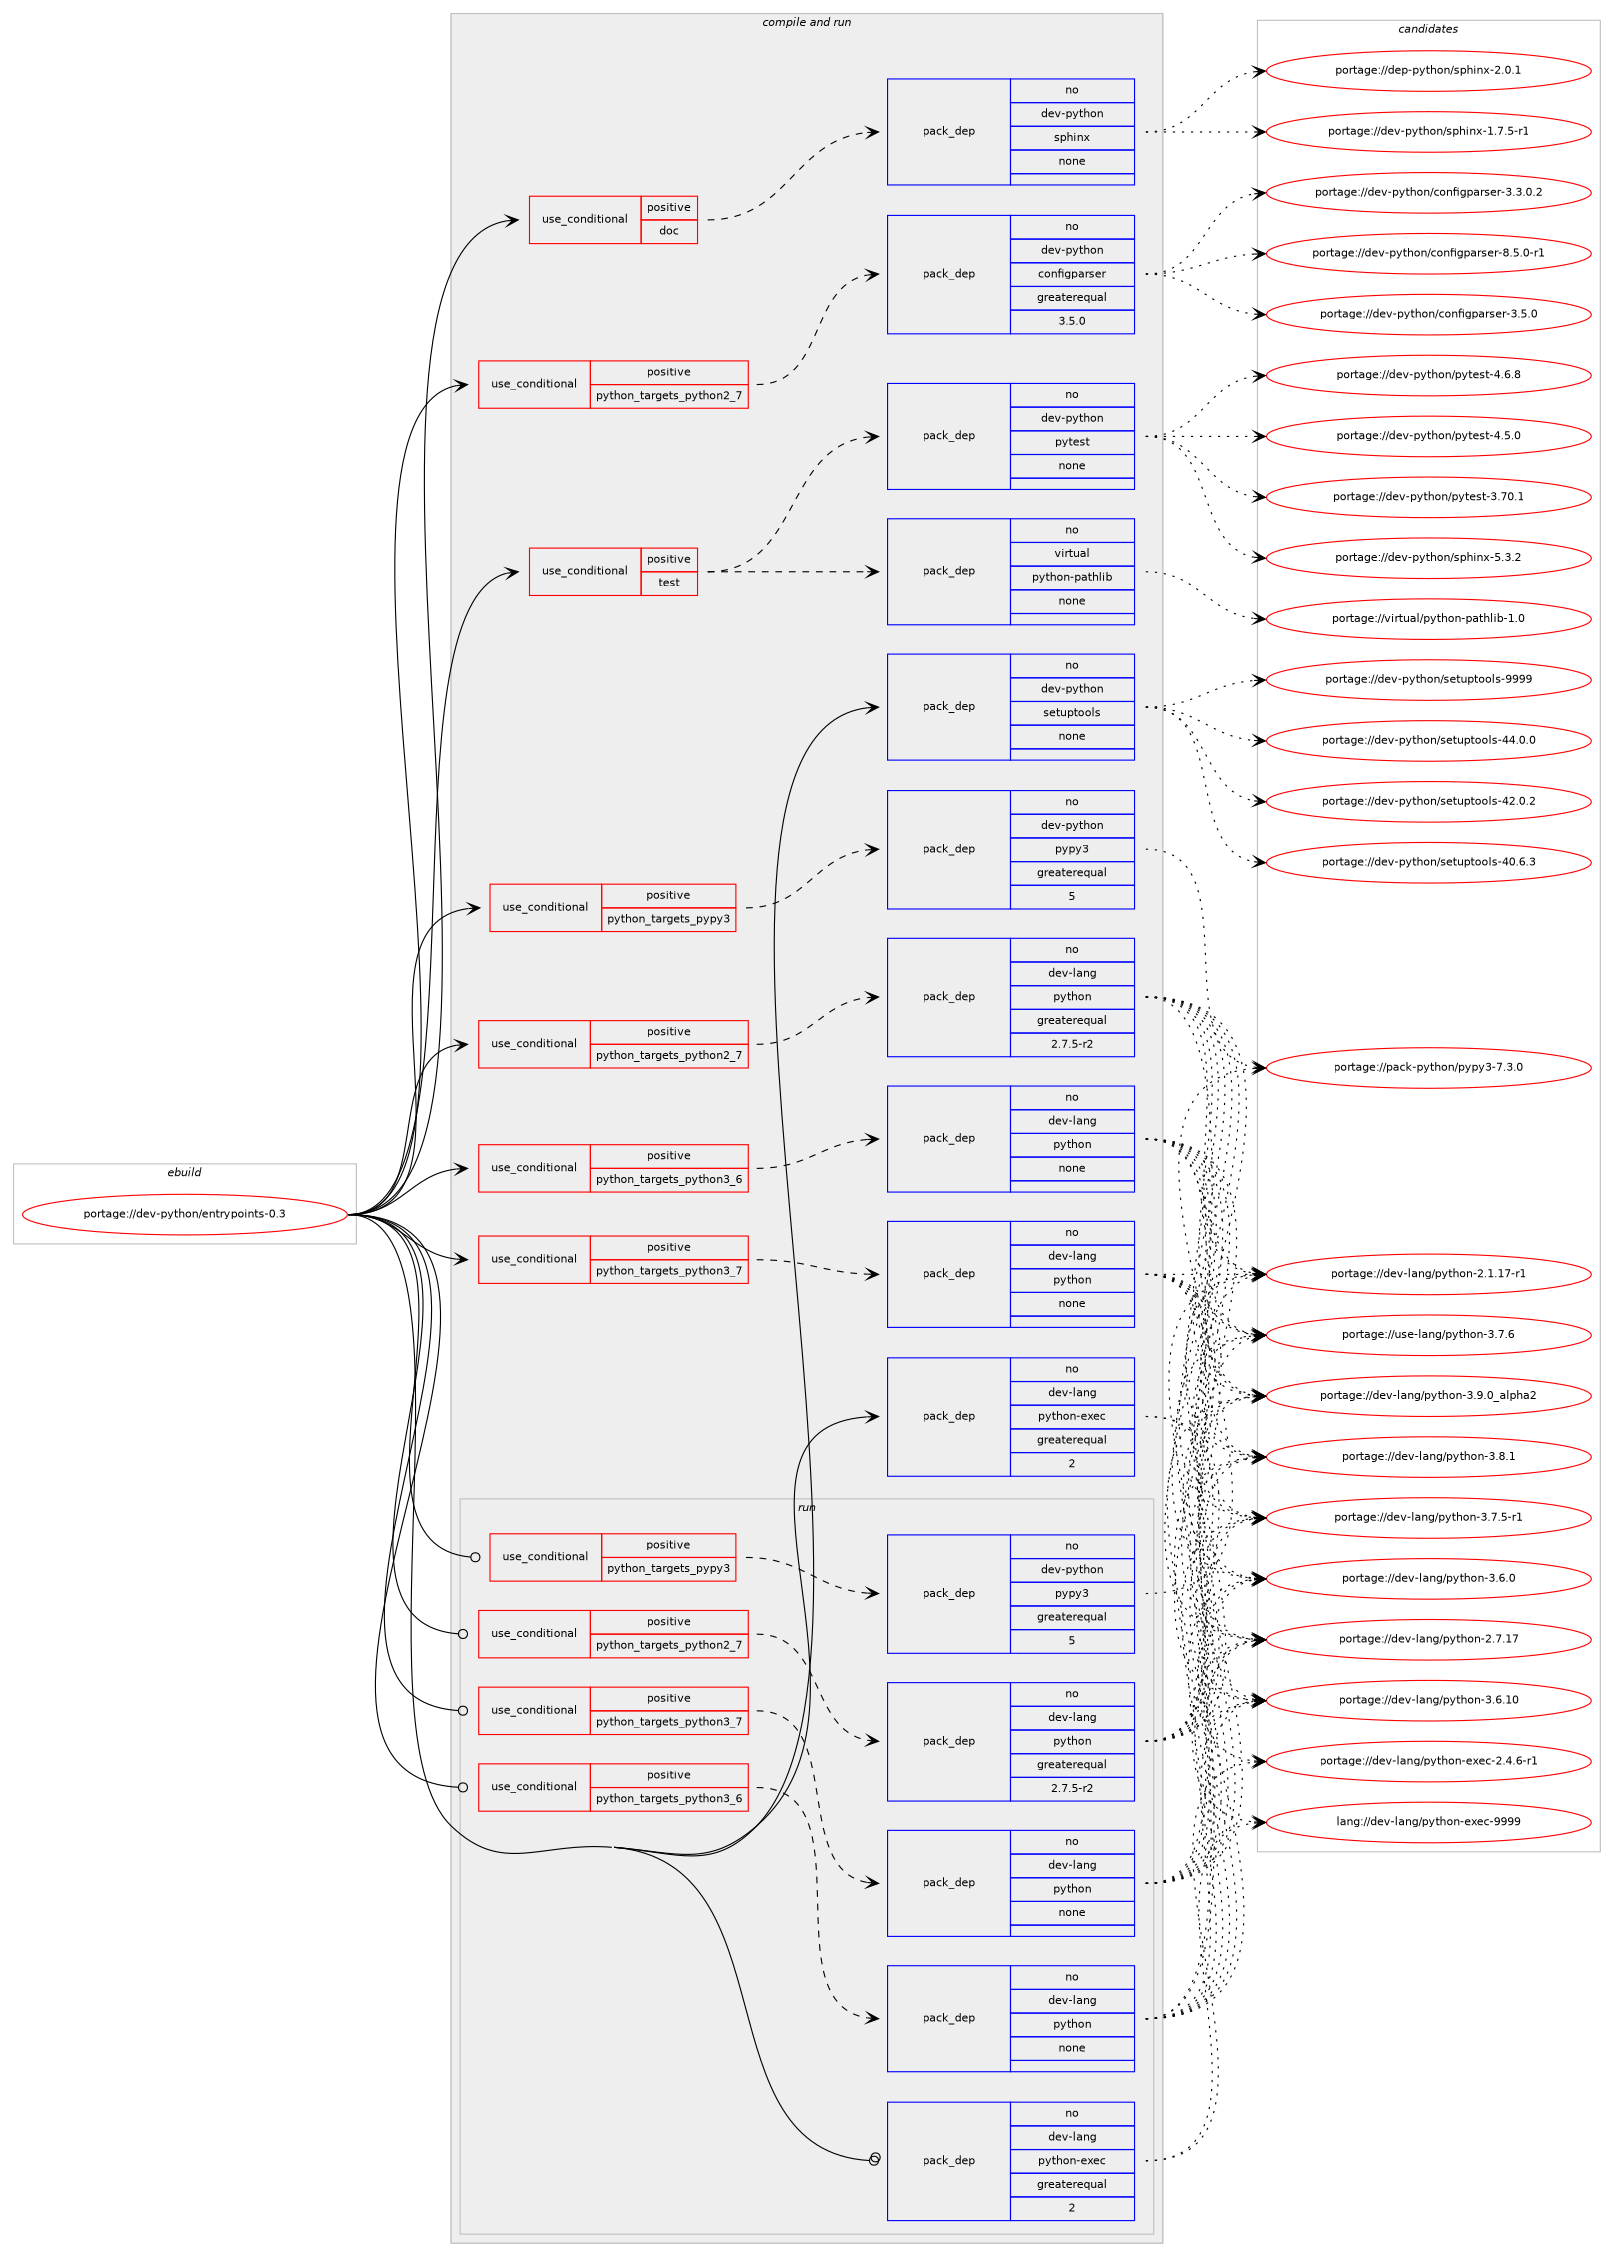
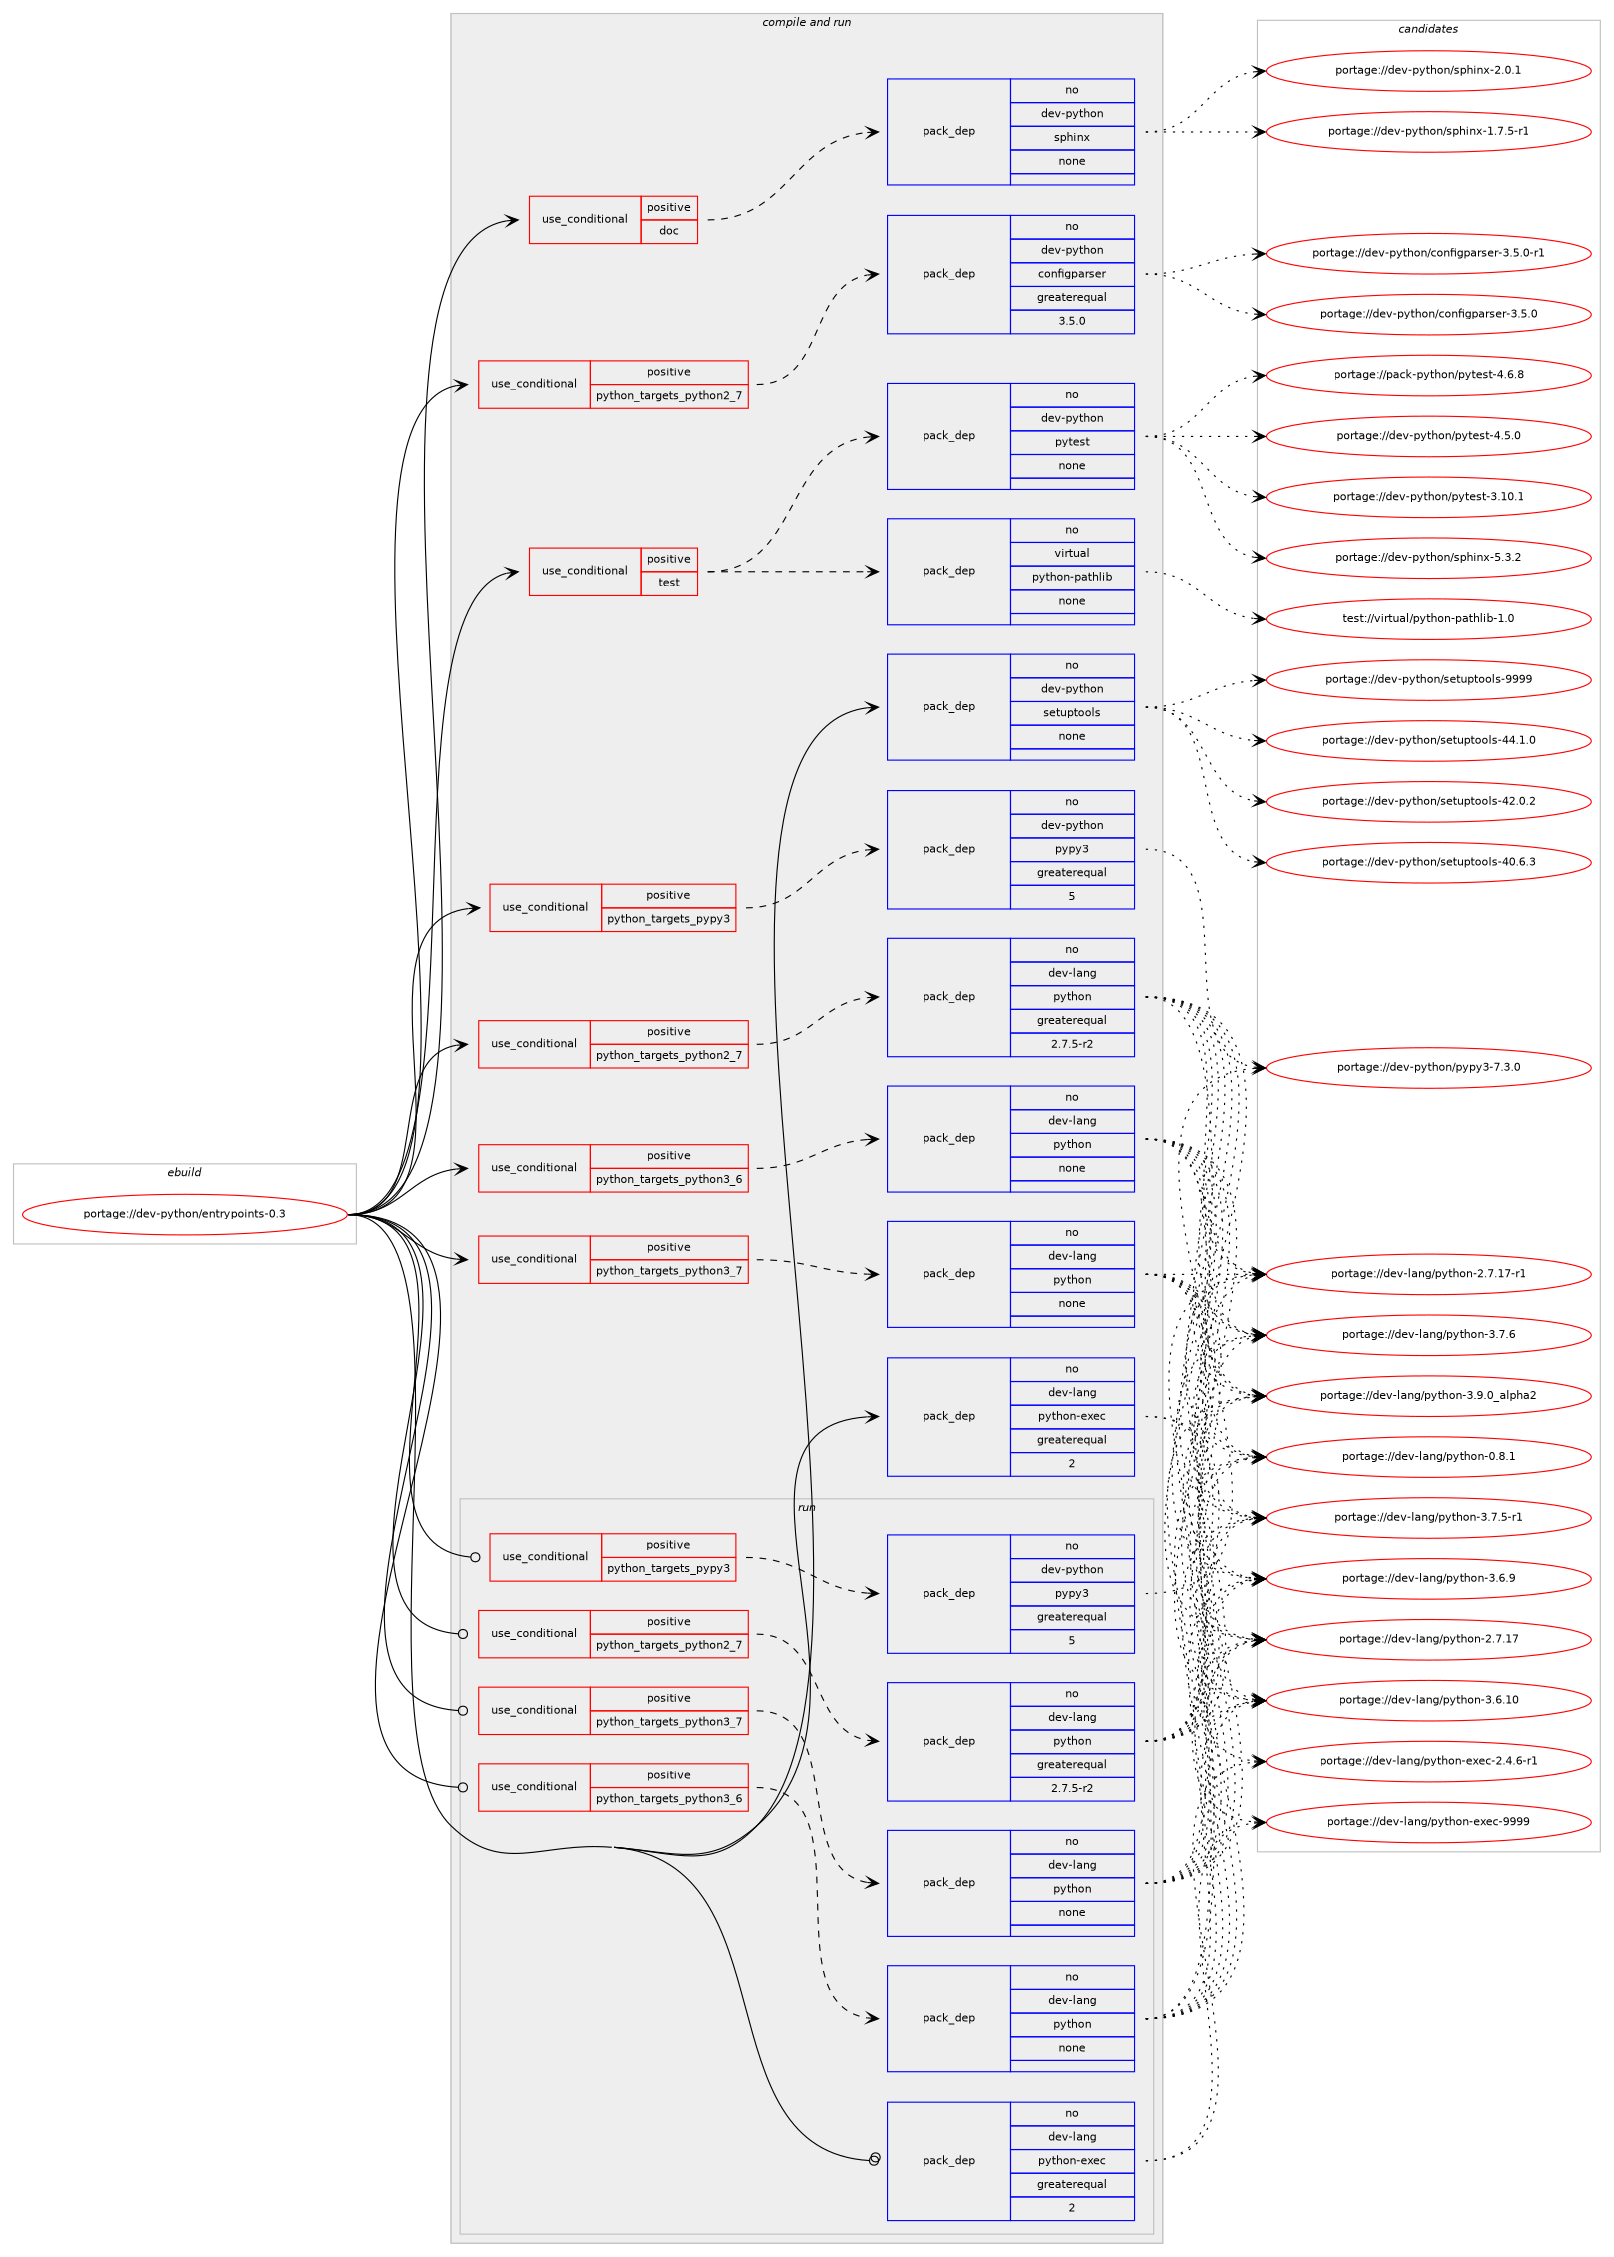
node "portage://dep-python/sphinx-2.0.1": label "portage://dep-python/sphinx-2.0.1" -> "portage://dev-python/sphinx-2.0.1"
node "portage://dev-python/configparser-3.3.0.2": removed
node "portage://dev-python/configparser-8.5.0-r1": label "portage://dev-python/configparser-8.5.0-r1" -> "portage://dev-python/configparser-3.5.0-r1"
node "portage://dev-python/pytest-4.6.8": label "portage://dev-python/pytest-4.6.8" -> "portage://pack-python/pytest-4.6.8"
node "portage://dev-python/pytest-3.70.1": label "portage://dev-python/pytest-3.70.1" -> "portage://dev-python/pytest-3.10.1"
node "portage://virtual/python-pathlib-1.0": label "portage://virtual/python-pathlib-1.0" -> "test://virtual/python-pathlib-1.0"
node "portage://dev-python/setuptools-44.0.0": label "portage://dev-python/setuptools-44.0.0" -> "portage://dev-python/setuptools-44.1.0"
node "portage://pack-python/pypy3-7.3.0": label "portage://pack-python/pypy3-7.3.0" -> "portage://dev-python/pypy3-7.3.0"
node "portage://dev-lang/python-2.1.17-r1": label "portage://dev-lang/python-2.1.17-r1" -> "portage://dev-lang/python-2.7.17-r1"
node "portage://use-lang/python-3.7.6": label "portage://use-lang/python-3.7.6" -> "portage://dev-lang/python-3.7.6"
node "portage://dev-lang/python-3.8.1": label "portage://dev-lang/python-3.8.1" -> "portage://dev-lang/python-0.8.1"
node "portage://dev-lang/python-3.6.0": label "portage://dev-lang/python-3.6.0" -> "portage://dev-lang/python-3.6.9"
node "lang://dev-lang/python-exec-9999": label "lang://dev-lang/python-exec-9999" -> "portage://dev-lang/python-exec-9999"
